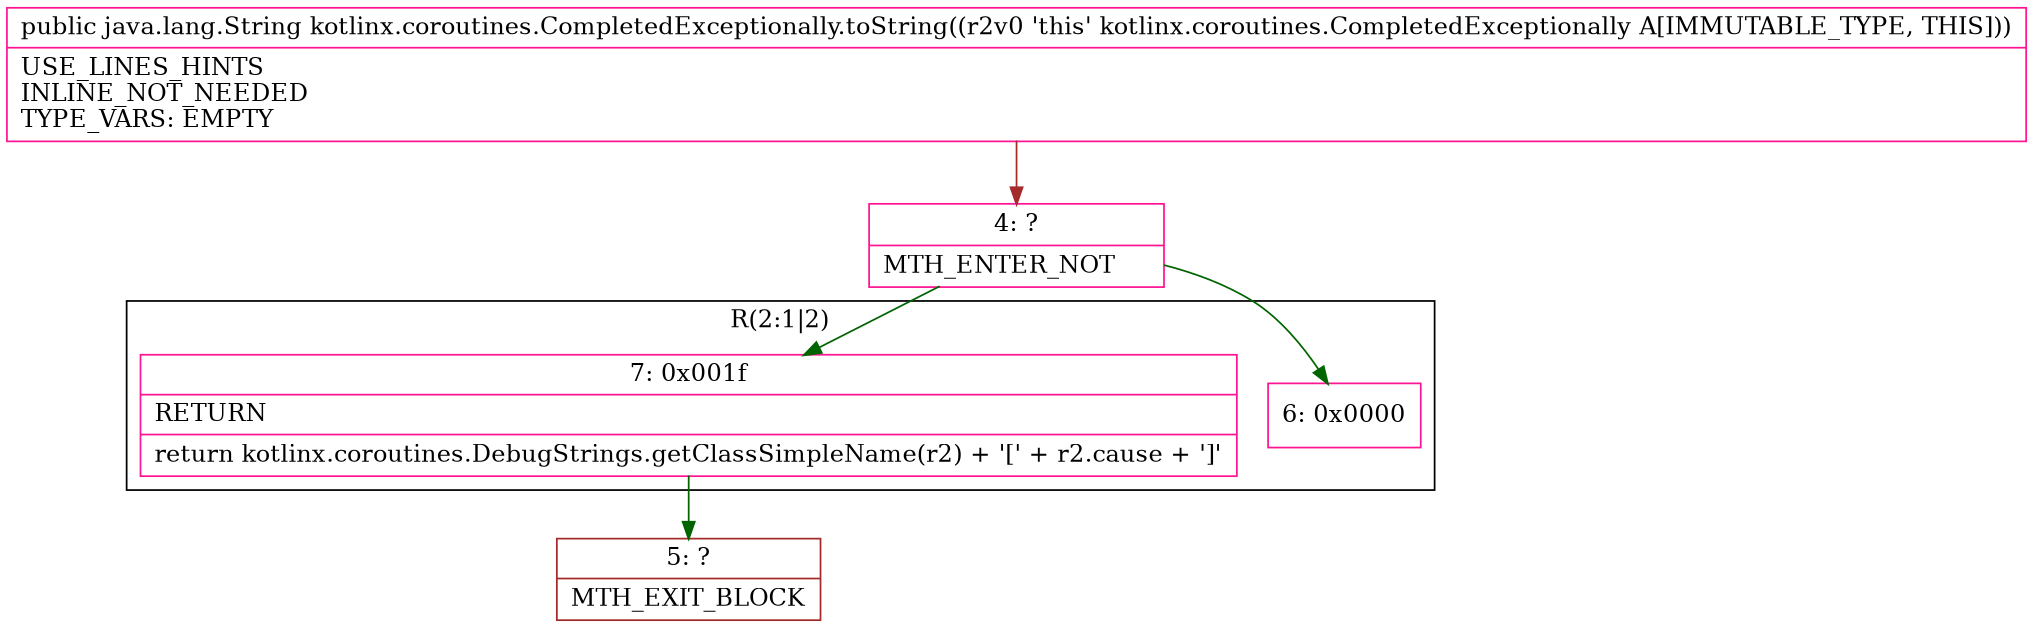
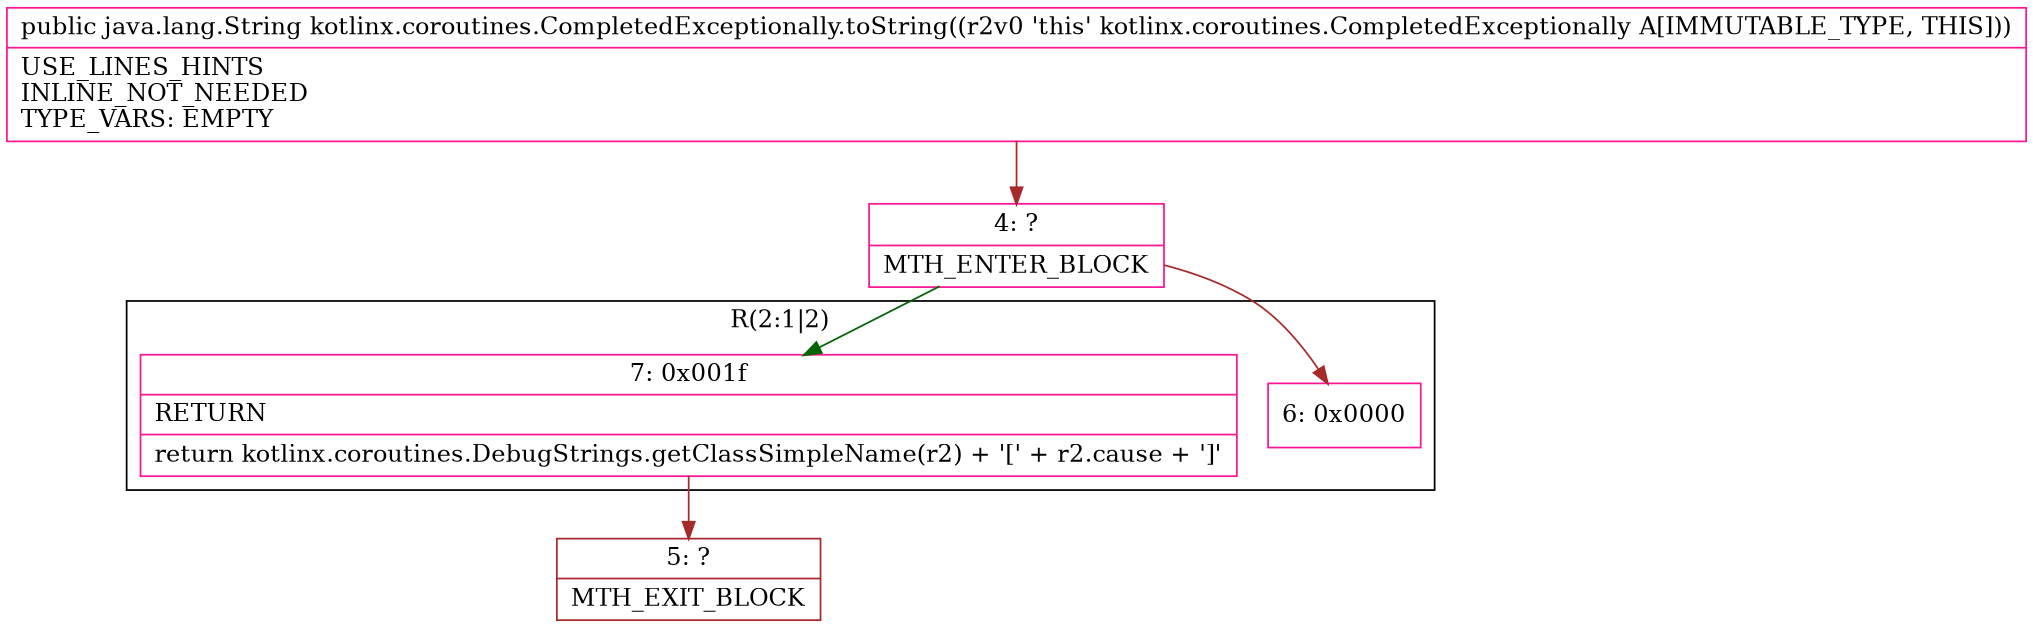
node "4: ?": text "MTH_ENTER_NOT" -> "MTH_ENTER_BLOCK"
edge "4: ?" -> "6: 0x0000": color darkgreen -> brown
edge "7: 0x001f" -> "5: ?": color darkgreen -> brown
